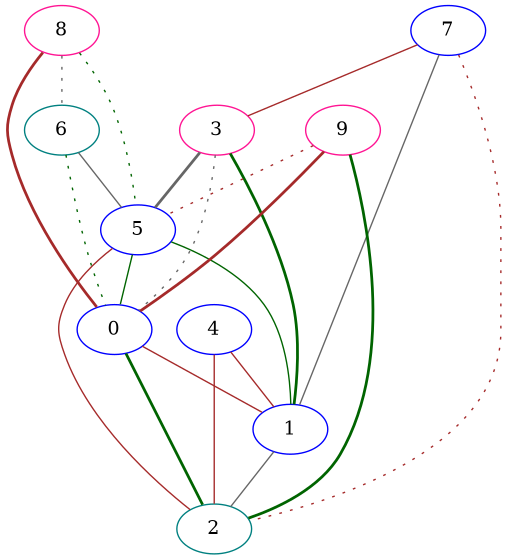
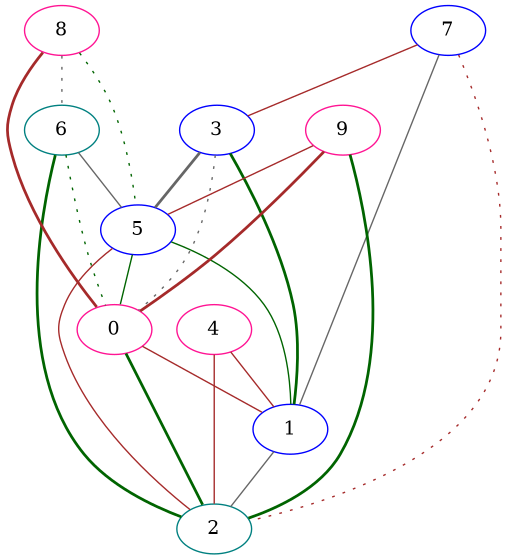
node "3": color deeppink -> blue
edge "9" -- "5": style dotted -> solid
node "0": color blue -> deeppink
node "4": color blue -> deeppink
edge "6" -- "2": added
